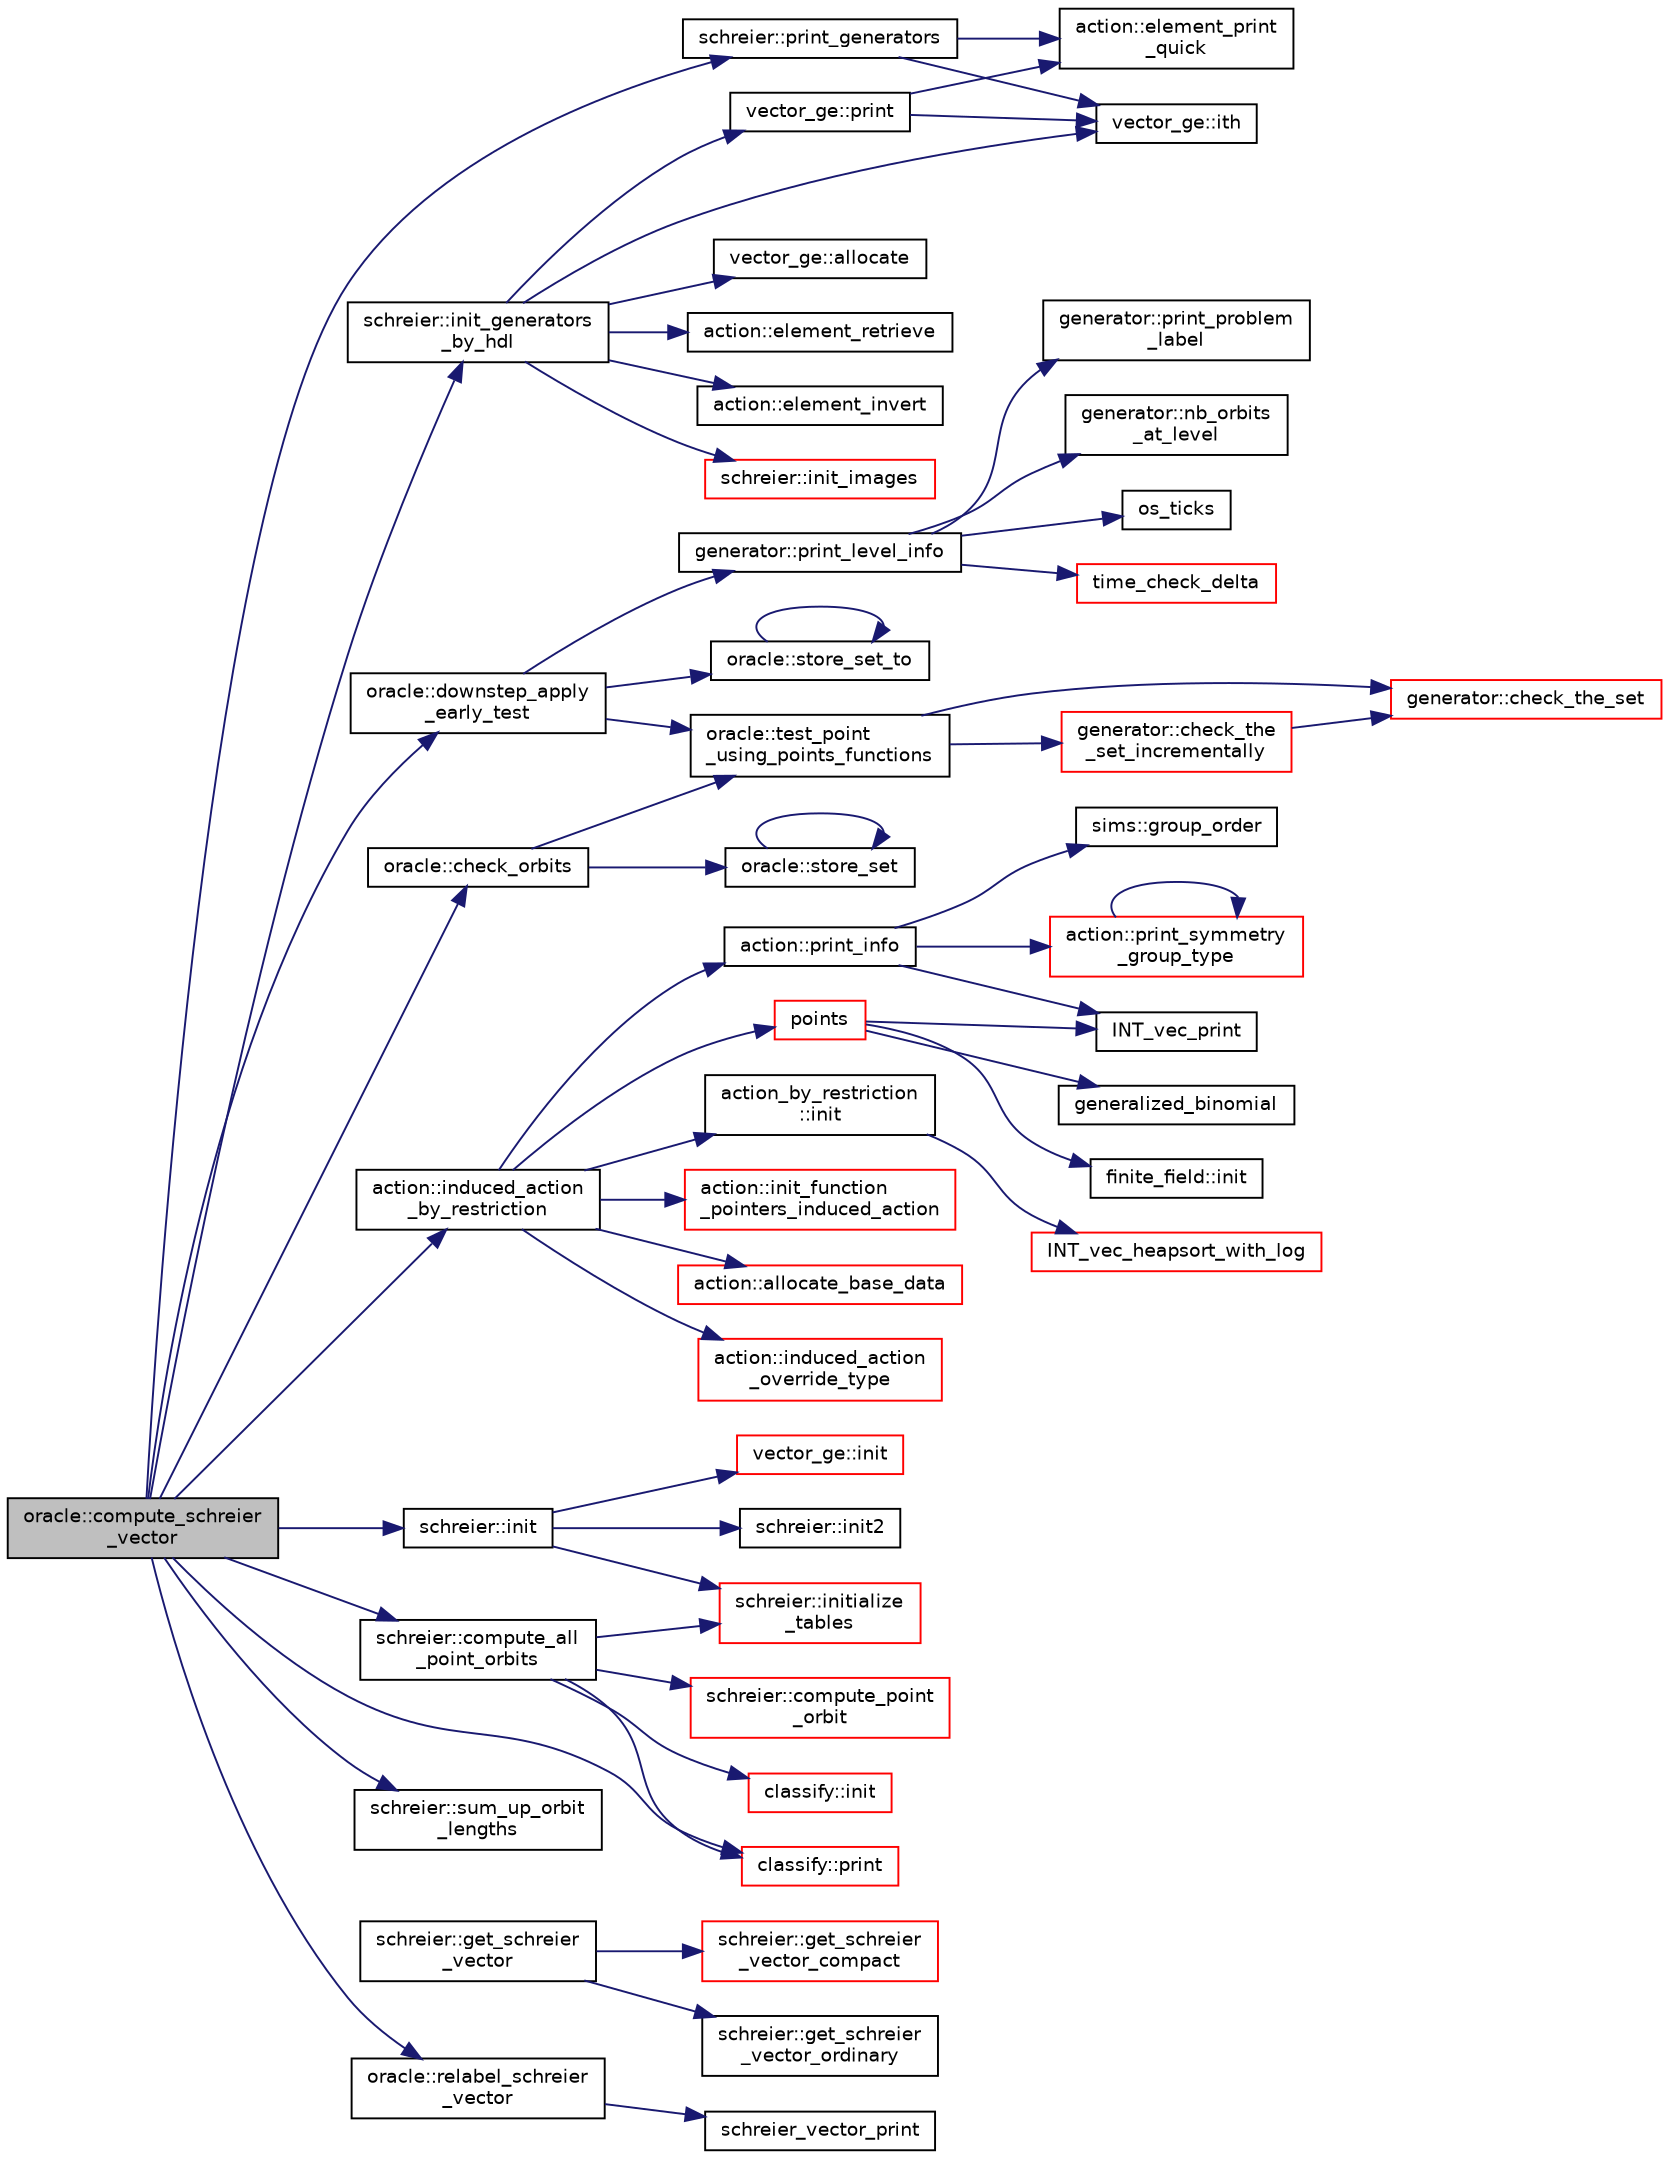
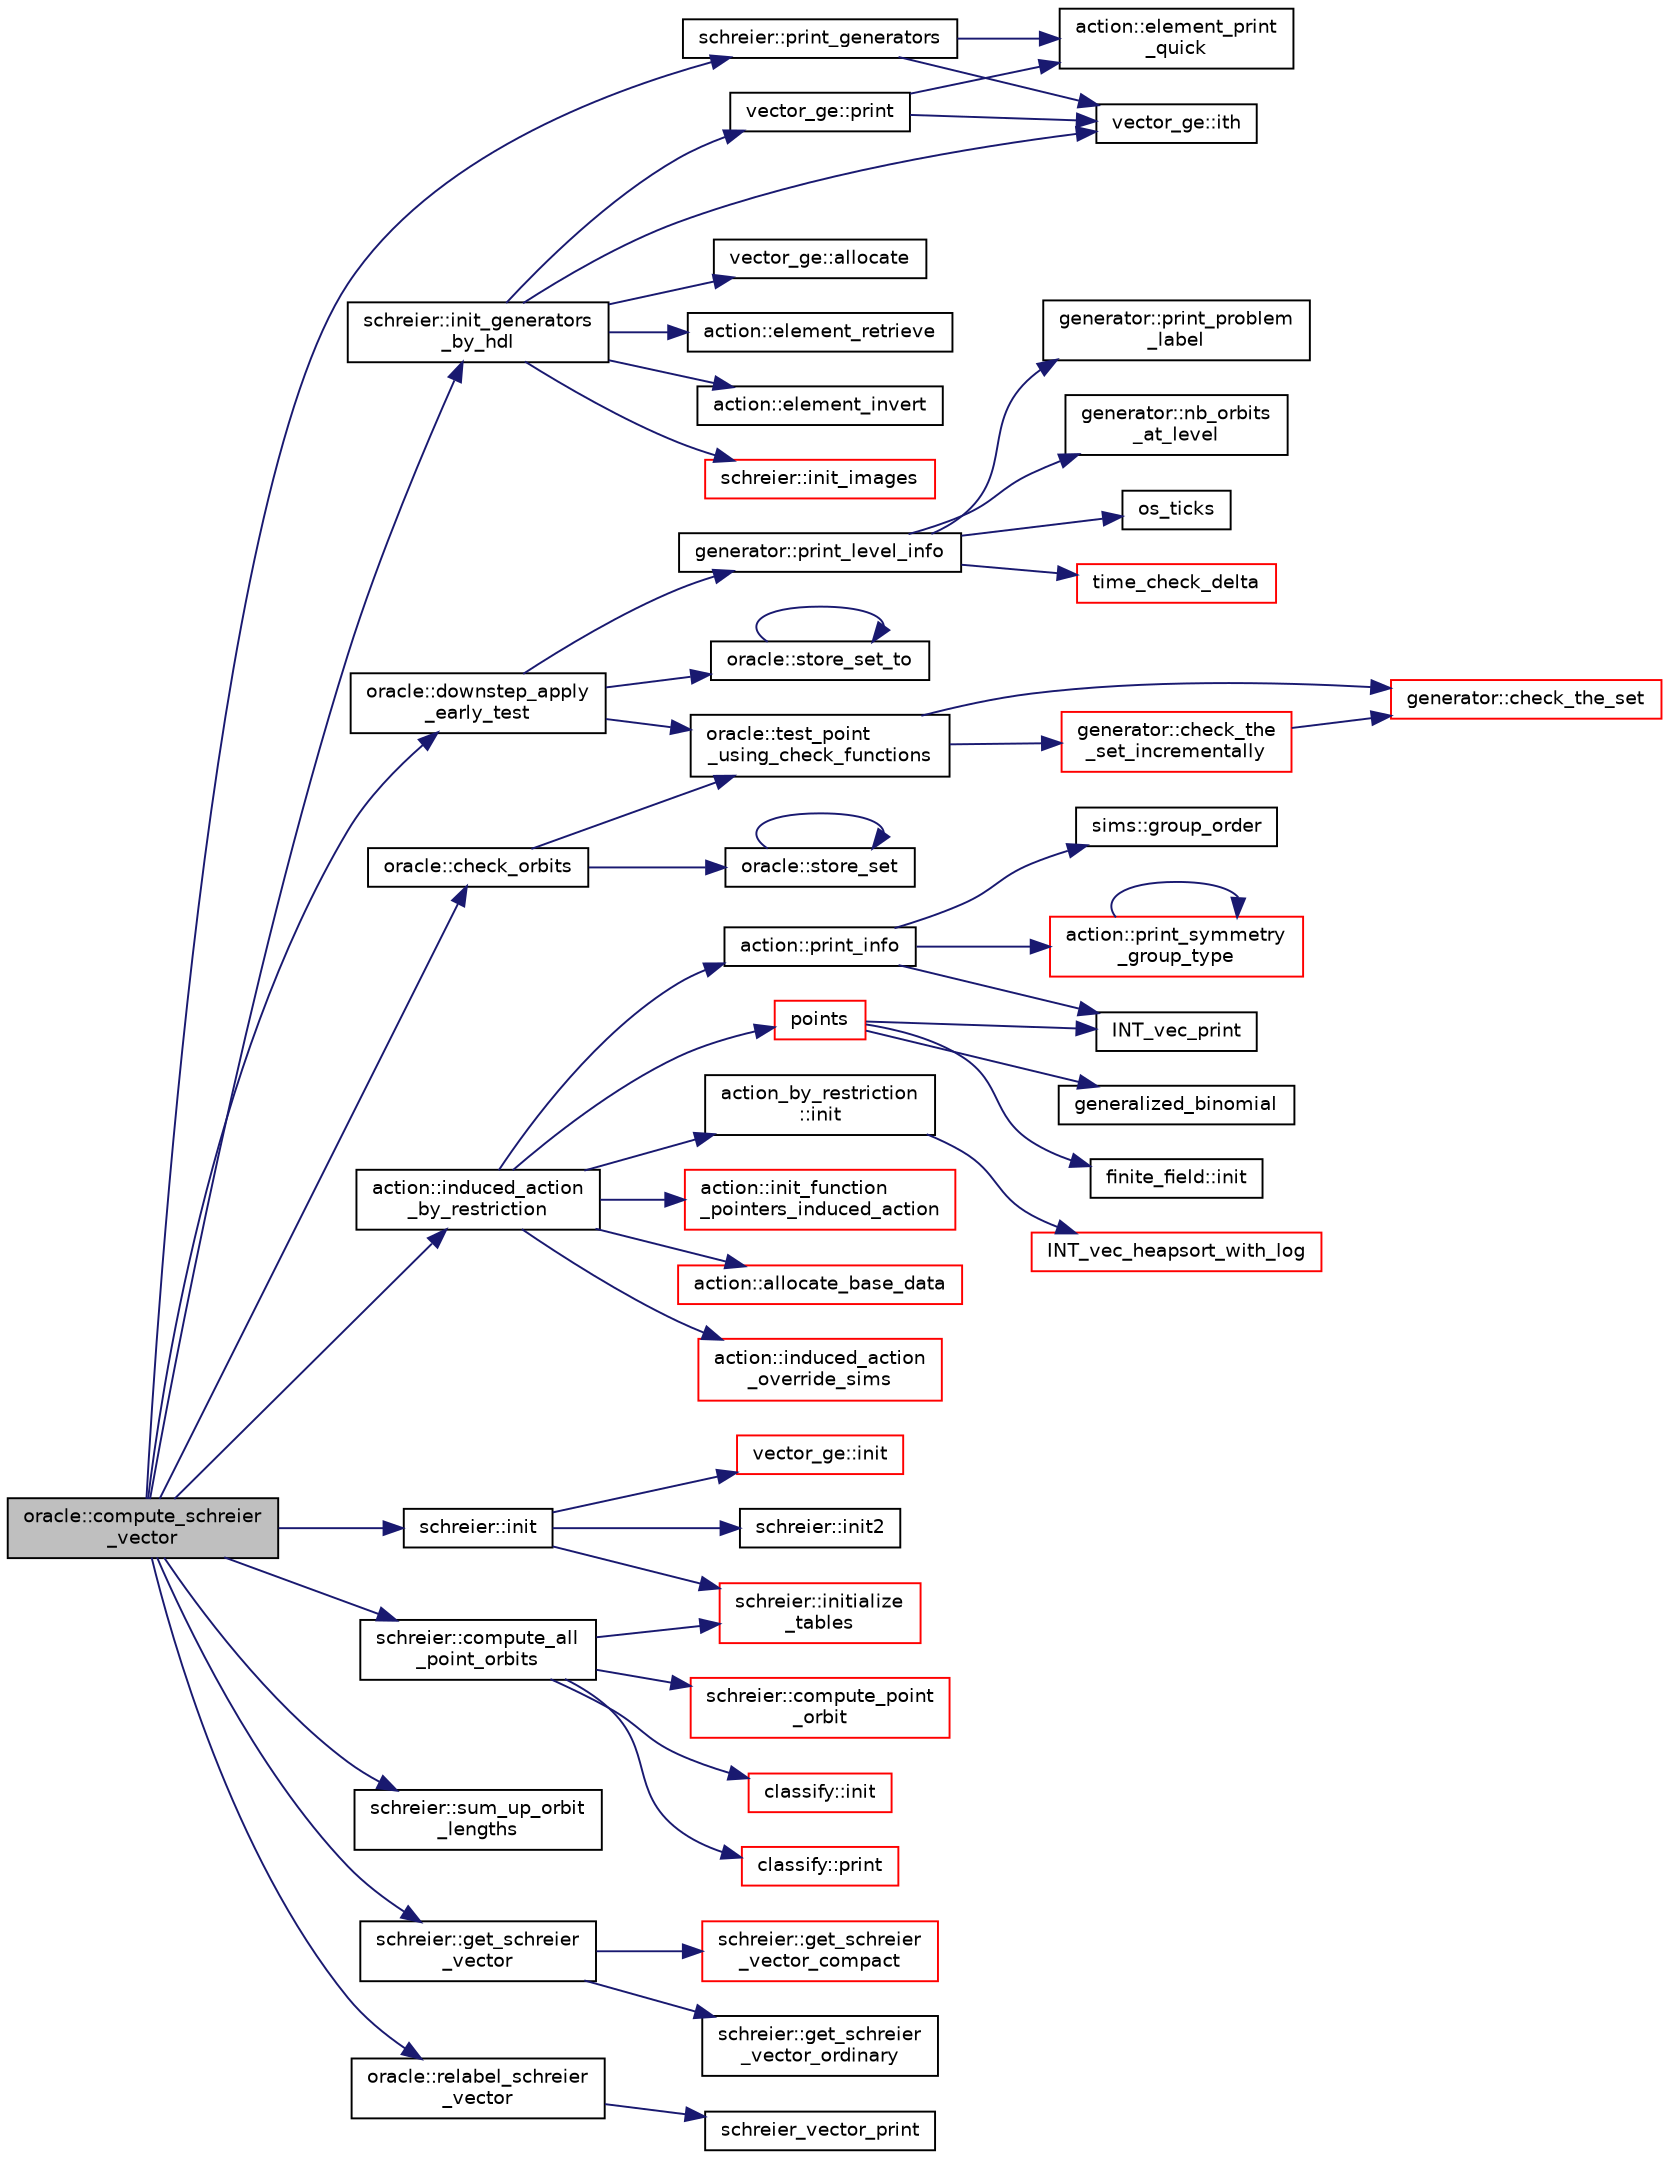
node "oracle::test_point _using_points_functions": label "oracle::test_point _using_points_functions" -> "oracle::test_point _using_check_functions"
node "action::induced_action _override_type": label "action::induced_action _override_type" -> "action::induced_action _override_sims"
edge "oracle::compute_schreier _vector" -> "classify::print": now "oracle::compute_schreier _vector" -> "schreier::get_schreier _vector"
